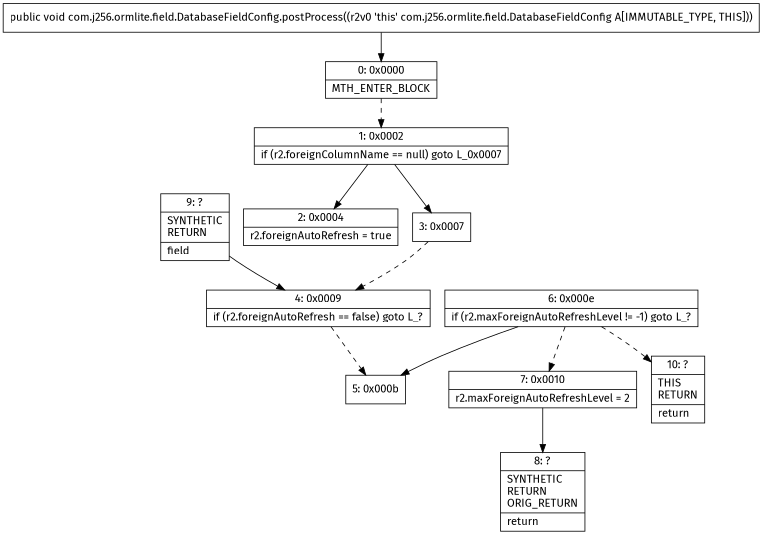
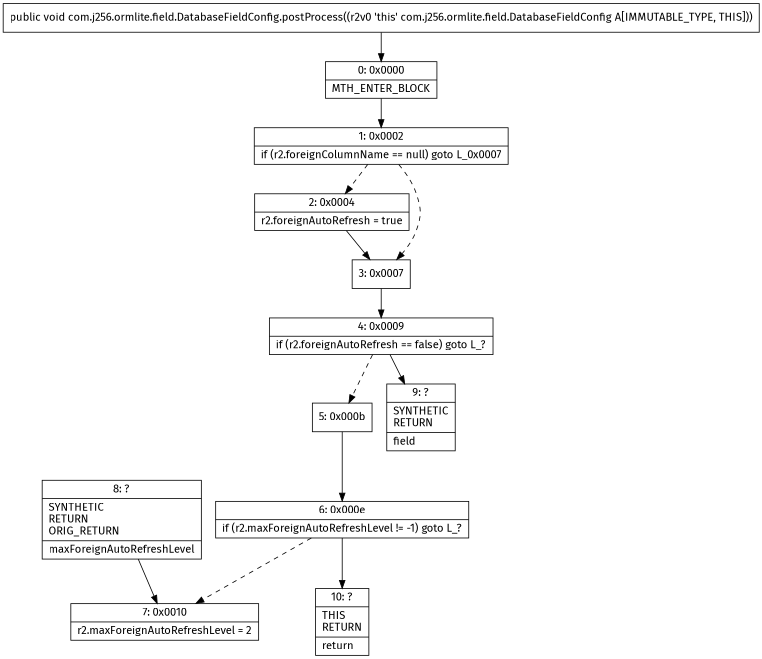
edge "0: 0x0000" -> "1: 0x0002": style dashed -> solid
edge "1: 0x0002" -> "2: 0x0004": style solid -> dashed
edge "1: 0x0002" -> "3: 0x0007": style solid -> dashed
edge "2: 0x0004" -> "3: 0x0007": added
edge "3: 0x0007" -> "4: 0x0009": style dashed -> solid
edge "9: ?" -> "4: 0x0009": reversed
edge "6: 0x000e" -> "10: ?": style dashed -> solid
edge "6: 0x000e" -> "5: 0x000b": reversed
edge "7: 0x0010" -> "8: ?": reversed
node "8: ?": text "return" -> "maxForeignAutoRefreshLevel"
